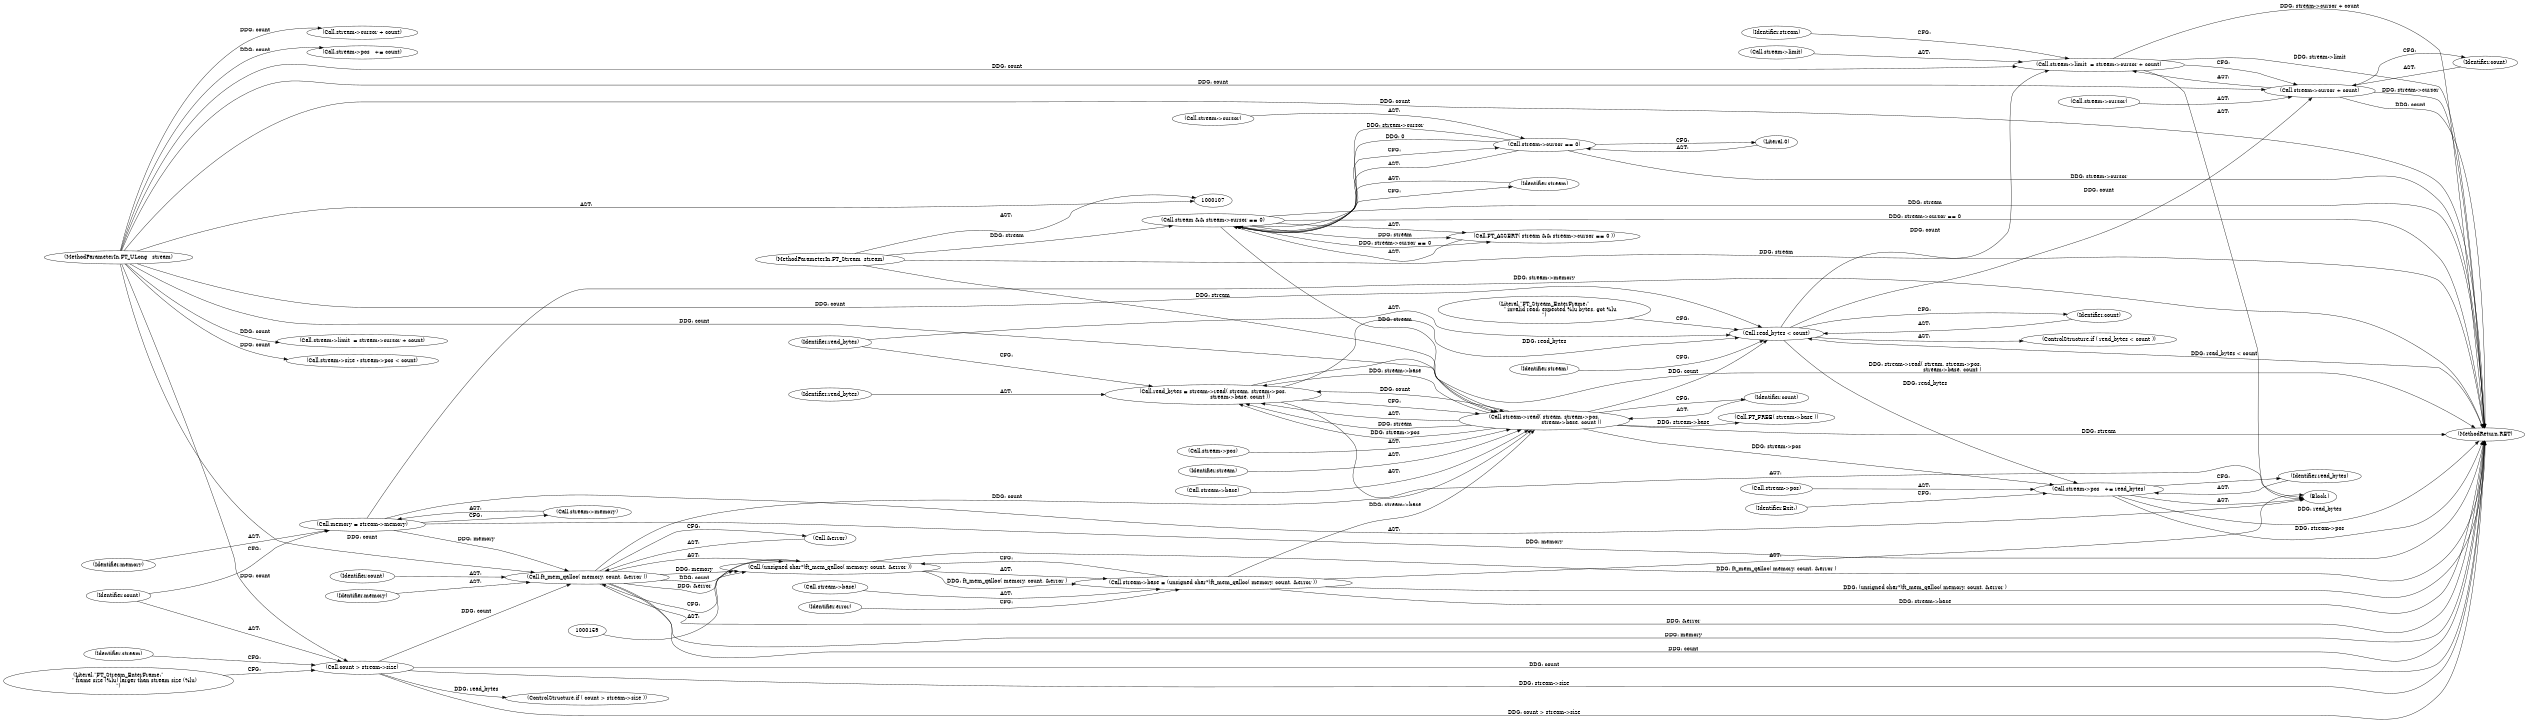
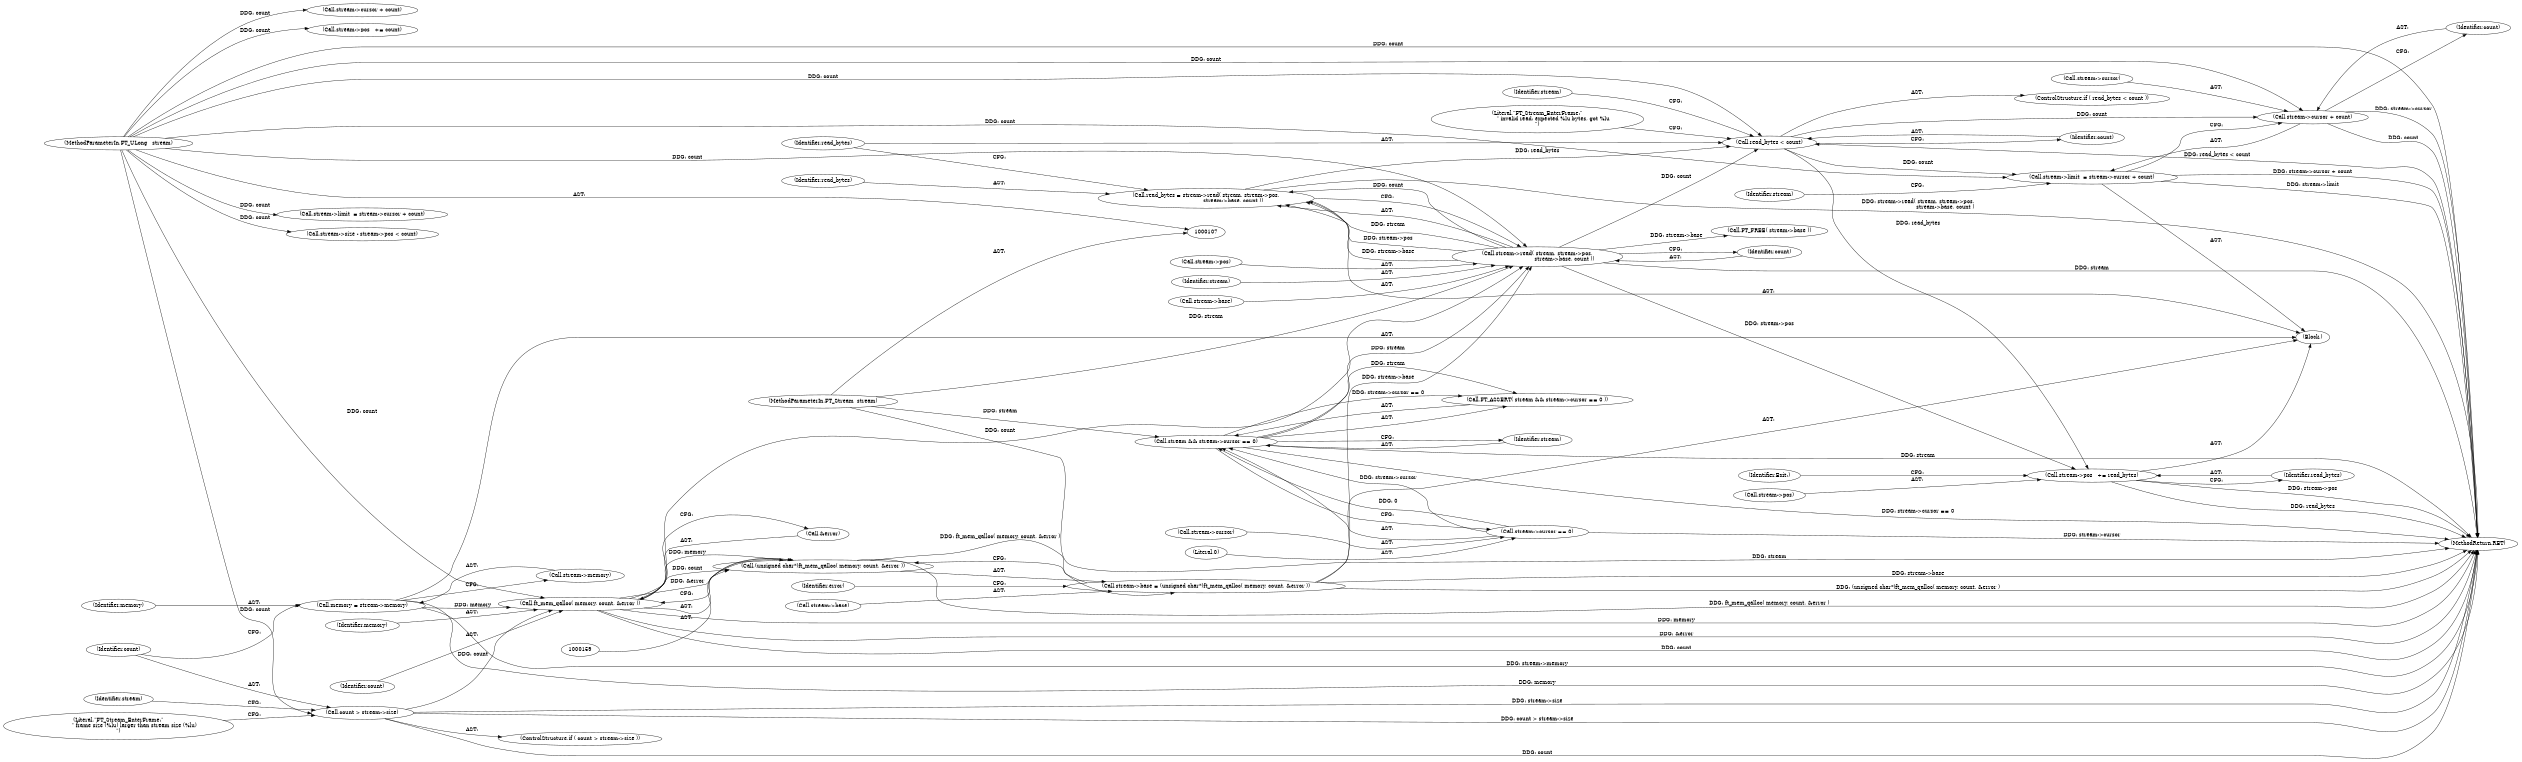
node "(Call,stream->limit)": removed
edge "(Call,stream->cursor == 0)" -> "(Literal,0)": removed, label "CFG:"
edge "(Call,count > stream->size)" -> "(ControlStructure,if ( count > stream->size ))": label "DDG: read_bytes" -> "AST: "
